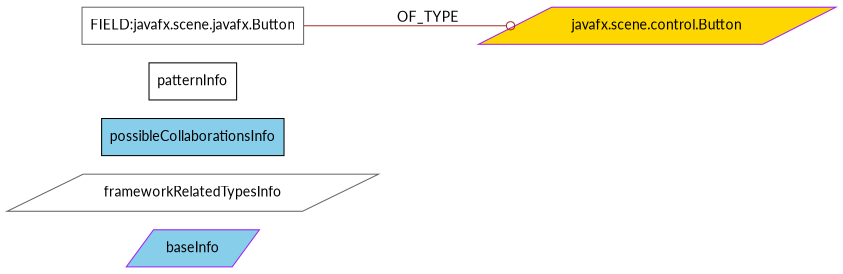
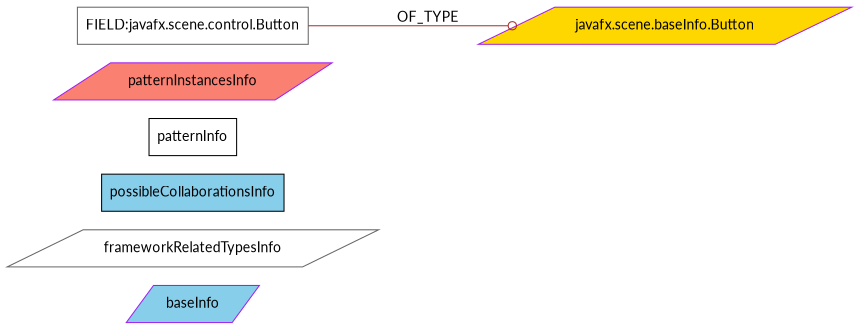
node "FIELD:javafx.scene.javafx.Button": label "FIELD:javafx.scene.javafx.Button" -> "FIELD:javafx.scene.control.Button"
node "javafx.scene.control.Button": label "javafx.scene.control.Button" -> "javafx.scene.baseInfo.Button"
node "patternInstancesInfo": added
